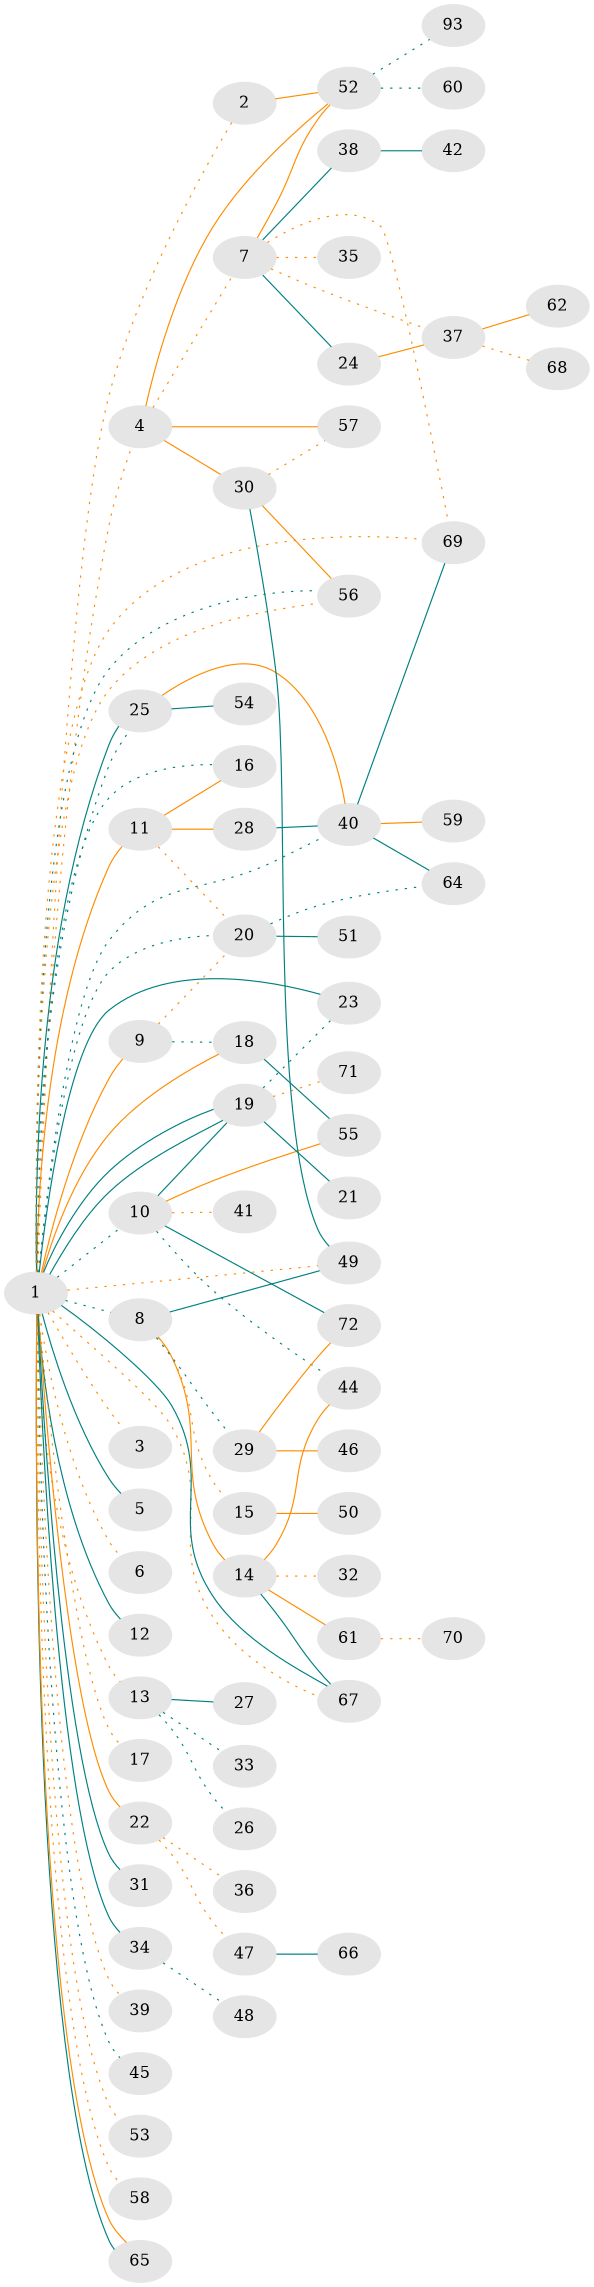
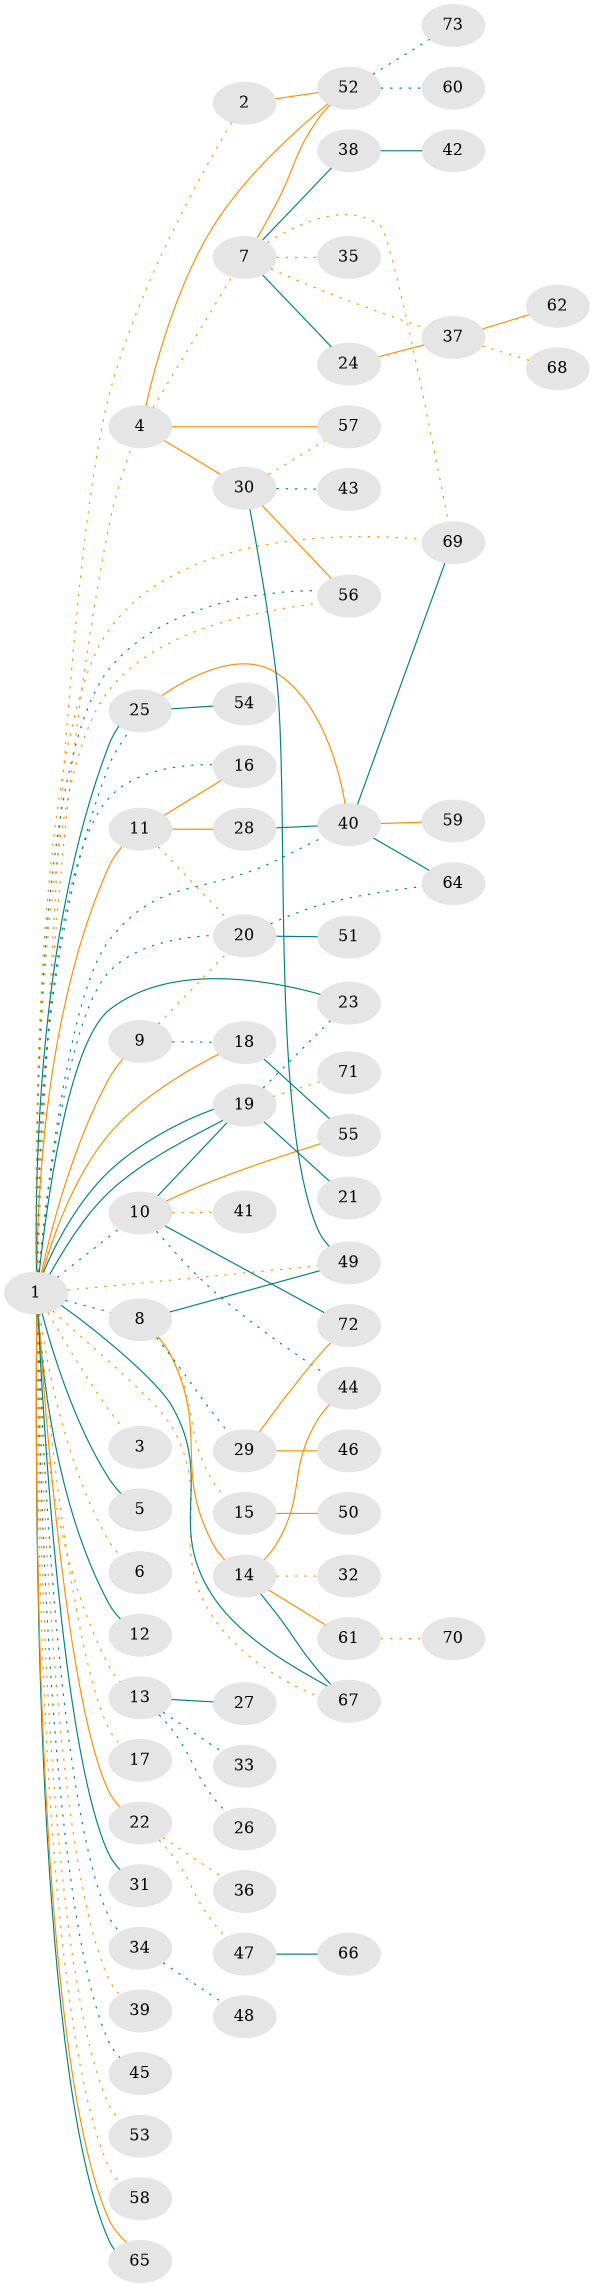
node "93": label "93" -> "73"
node "43": added
edge "1" -- "34": style solid -> dotted
